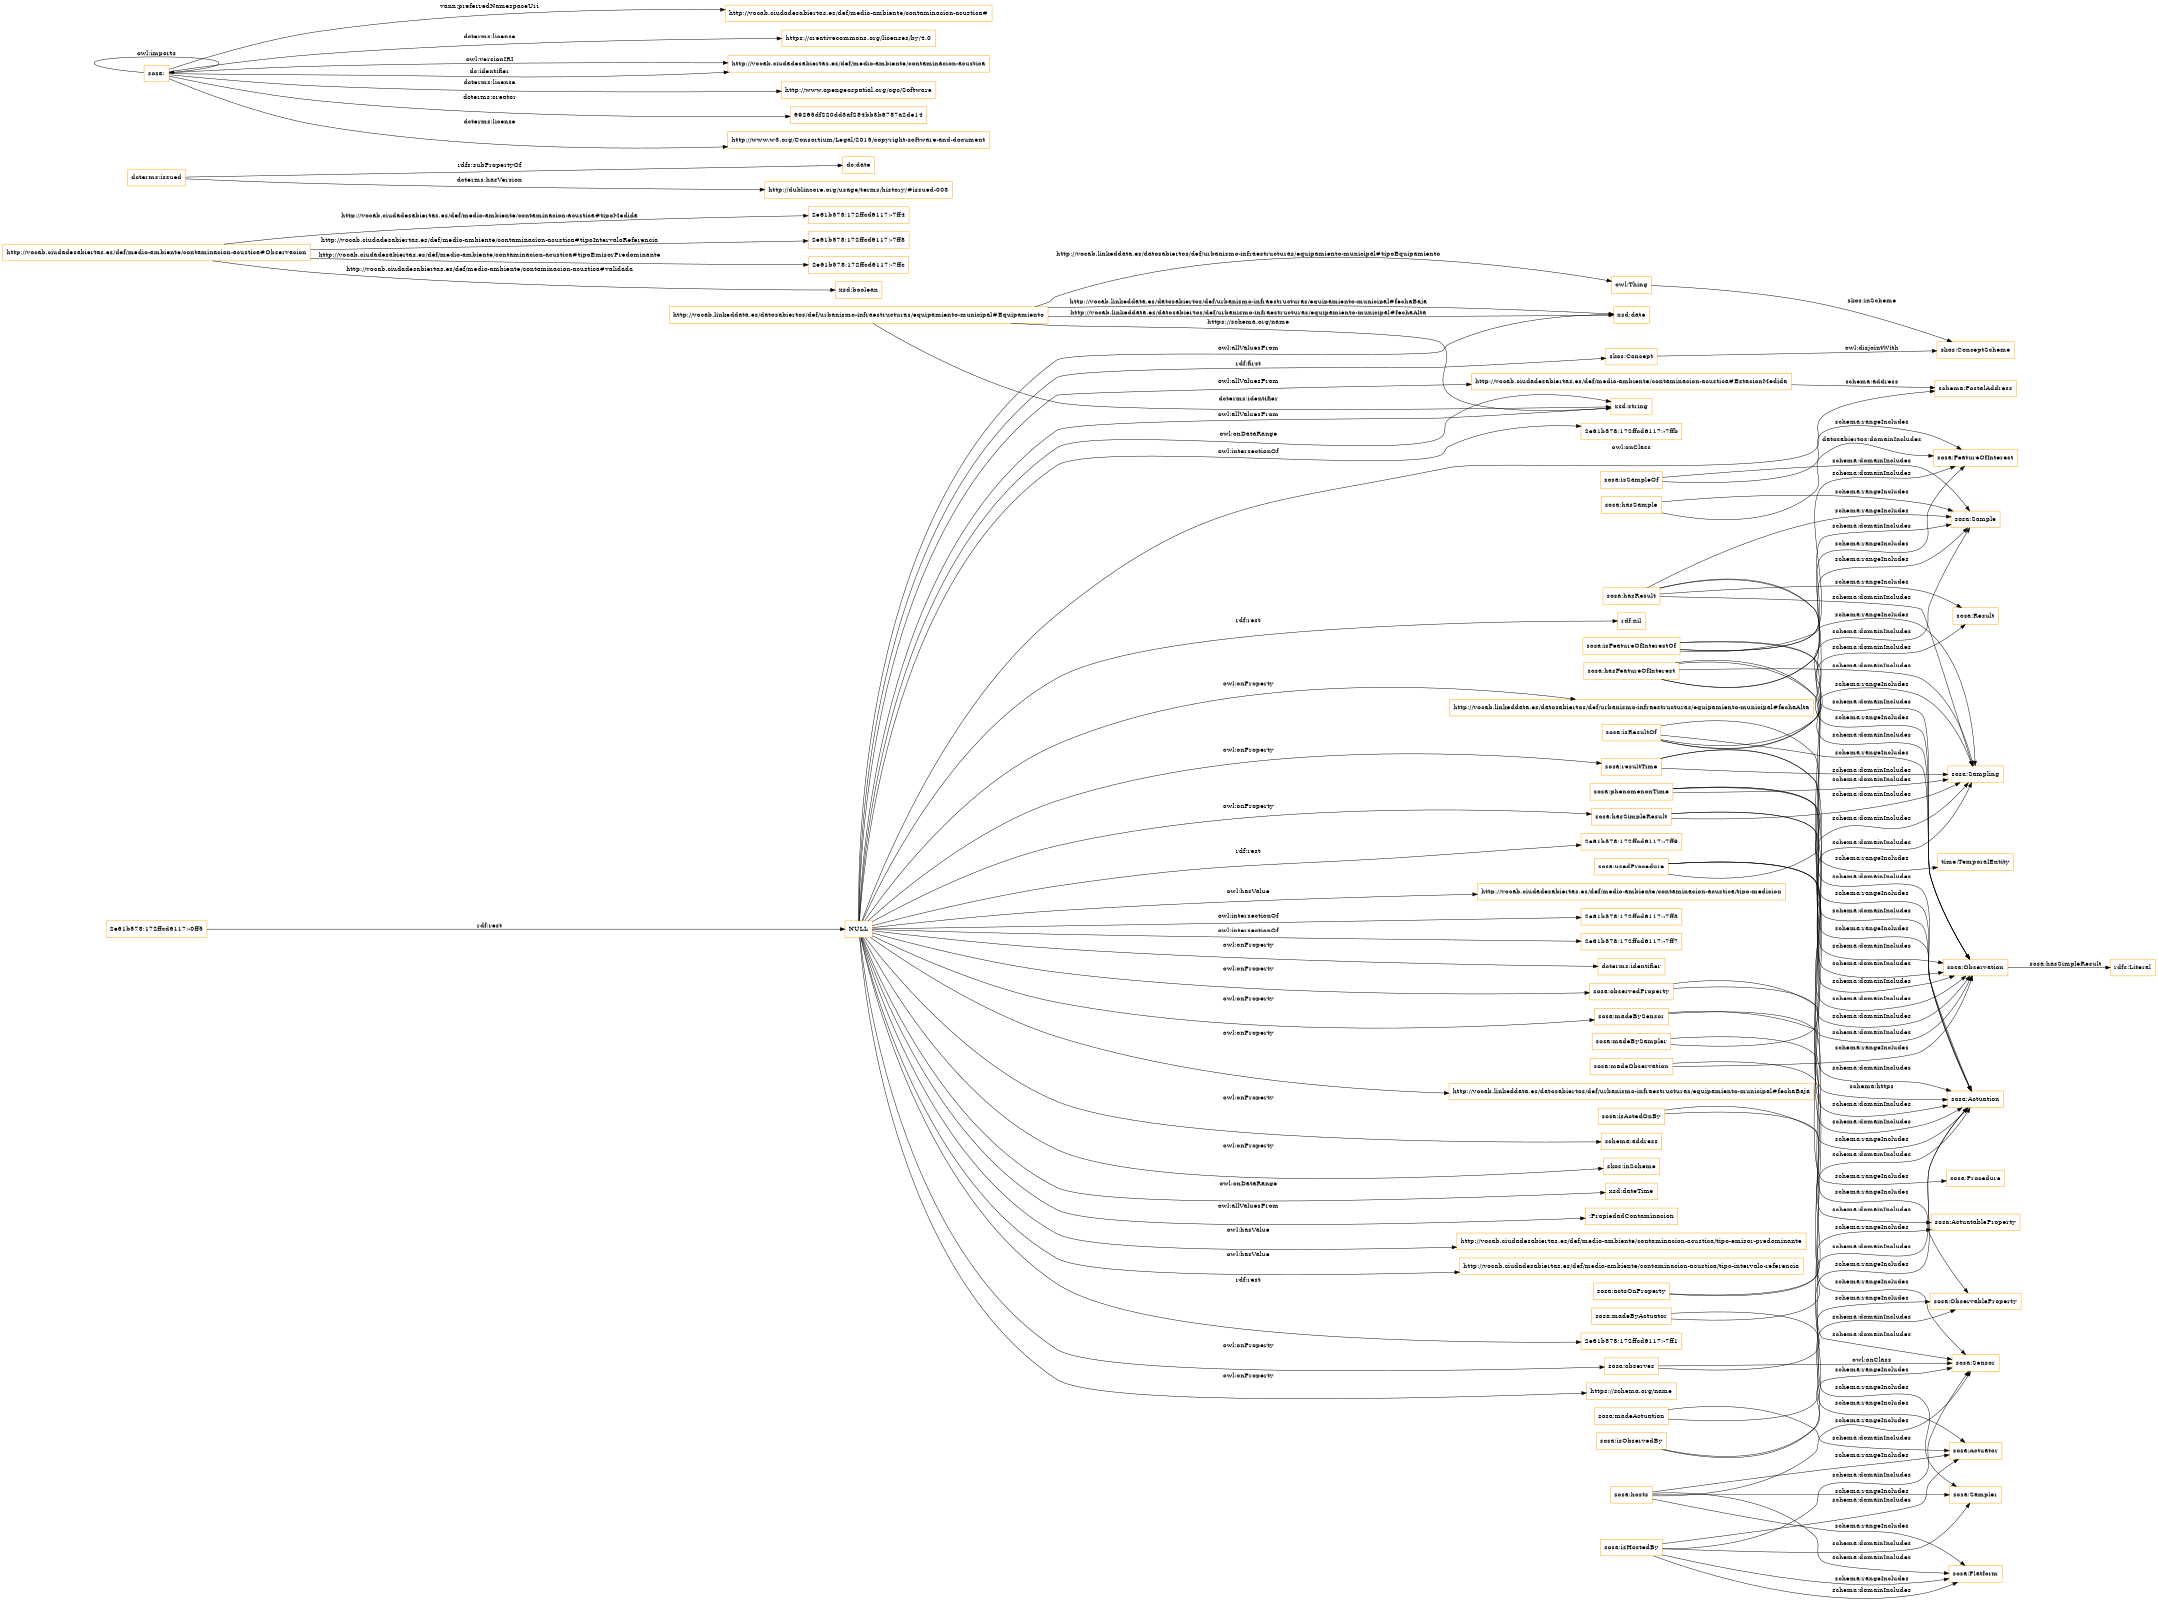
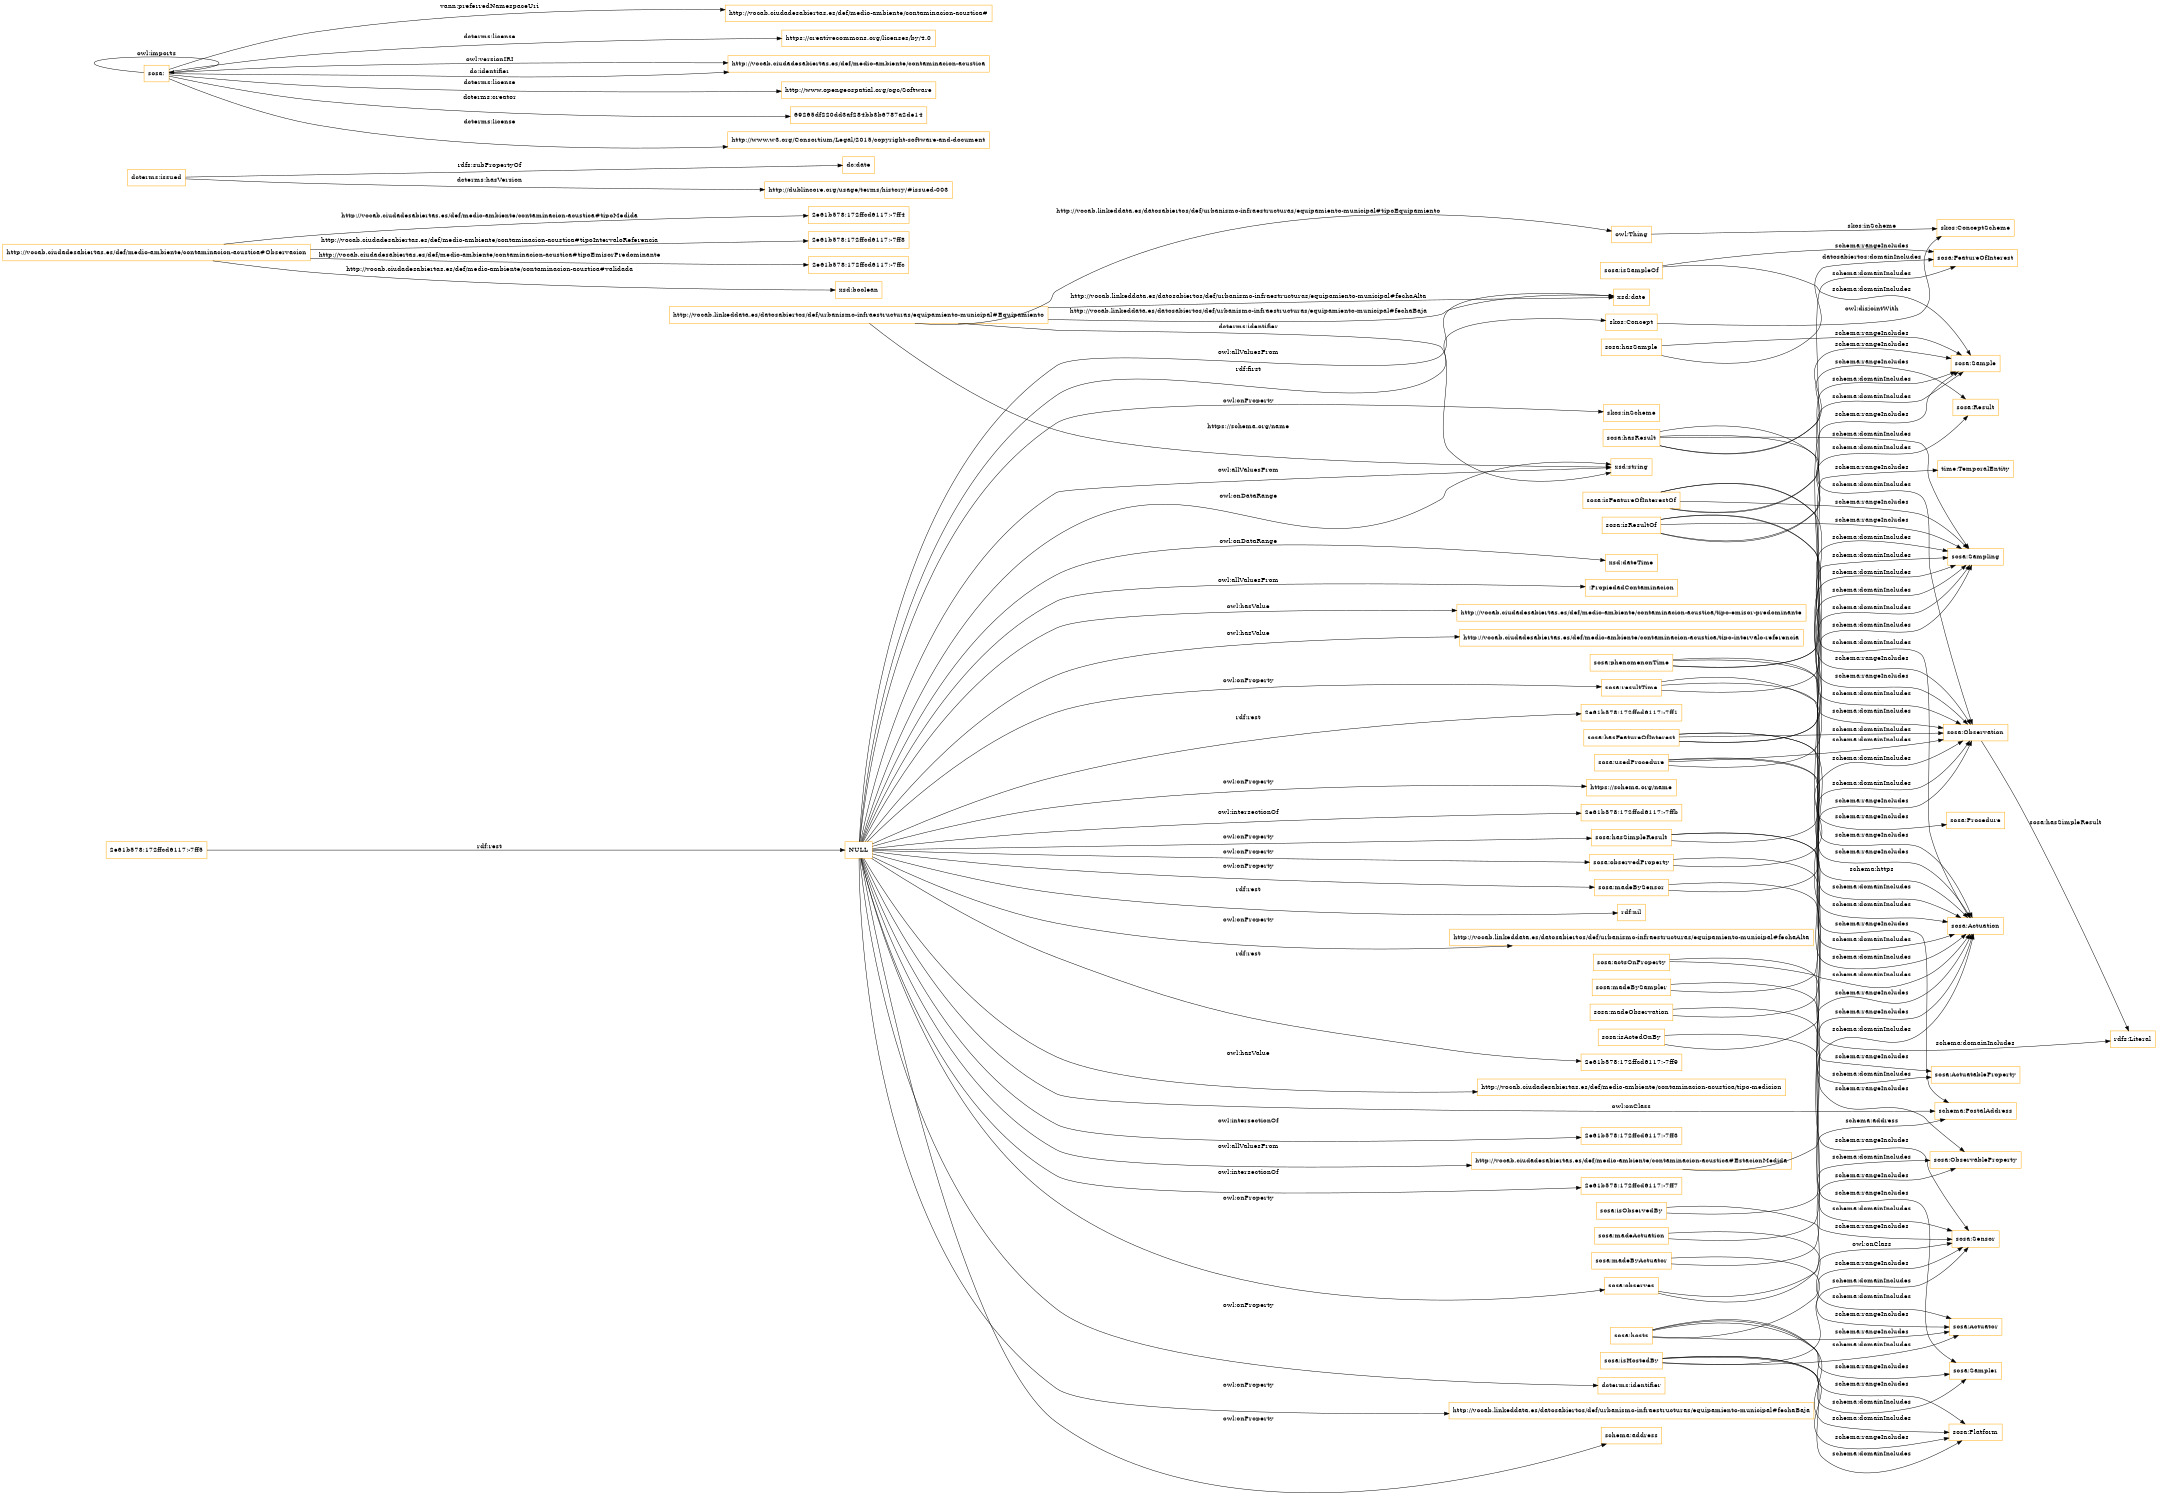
edge "sosa:hasFeatureOfInterest" -> "sosa:FeatureOfInterest": now "sosa:hasFeatureOfInterest" -> "schema:PostalAddress"
node "2e61b578:172ffcd6117:-0ff5": label "2e61b578:172ffcd6117:-0ff5" -> "2e61b578:172ffcd6117:-7ff5"
edge "sosa:hasSimpleResult" -> "sosa:Observation": now "sosa:hasSimpleResult" -> "rdfs:Literal"
